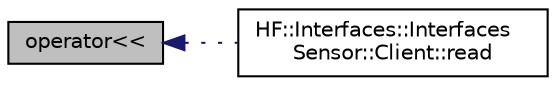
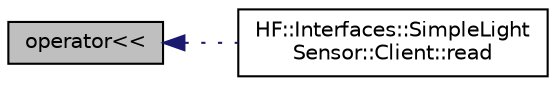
node "HF::Interfaces::Interfaces Sensor::Client::read": label "HF::Interfaces::Interfaces Sensor::Client::read" -> "HF::Interfaces::SimpleLight Sensor::Client::read"
